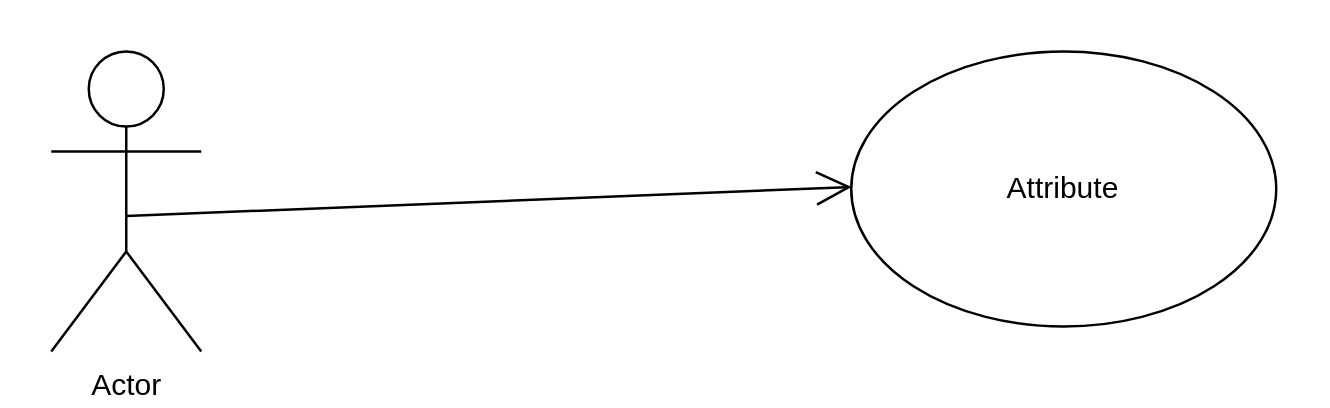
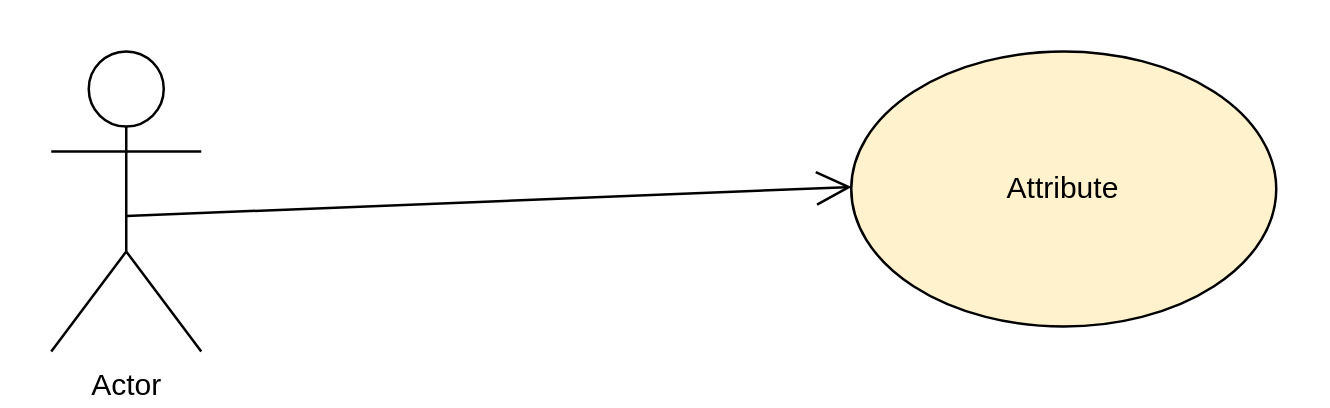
node "Attribute": fillcolor #ffffff -> #fff2cc
